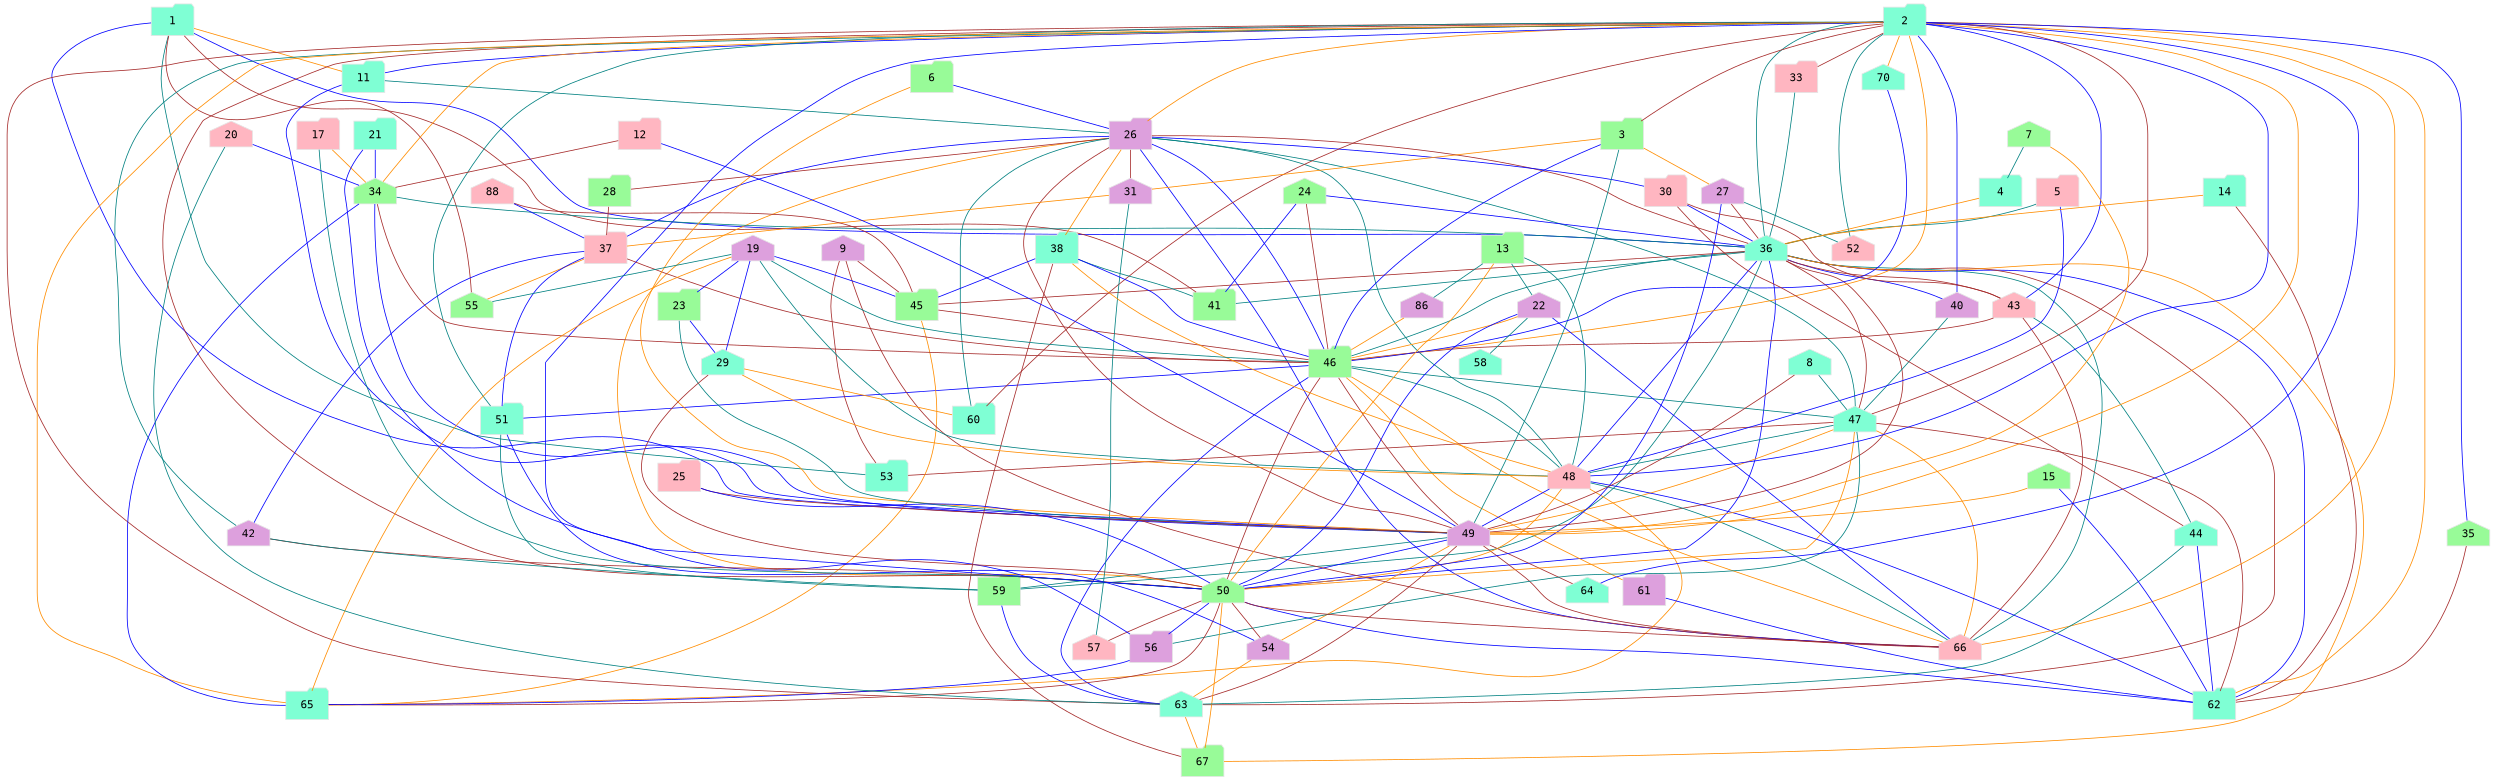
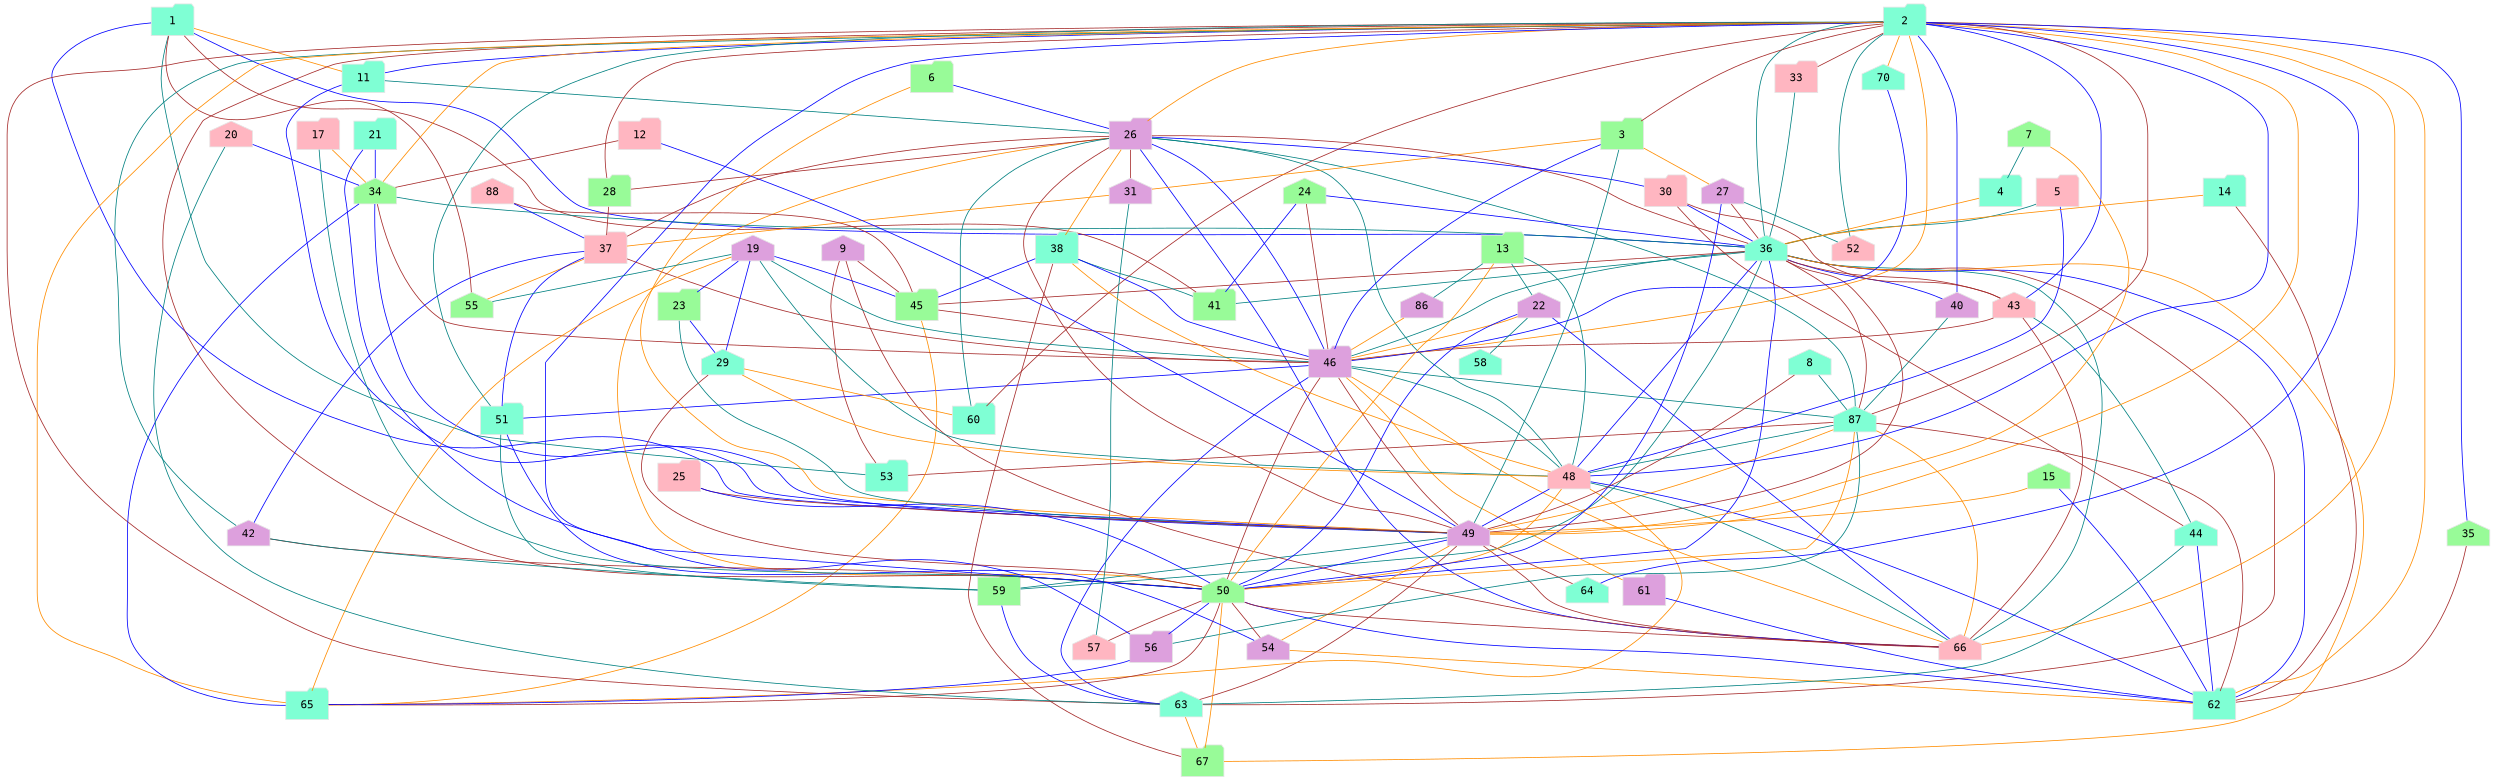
edge "2" -- "28": added
edge "26" -- "37": color blue -> brown
node "46": fillcolor palegreen -> plum
node "47": label "47" -> "87"
edge "54" -- "63": now "54" -- "62"
